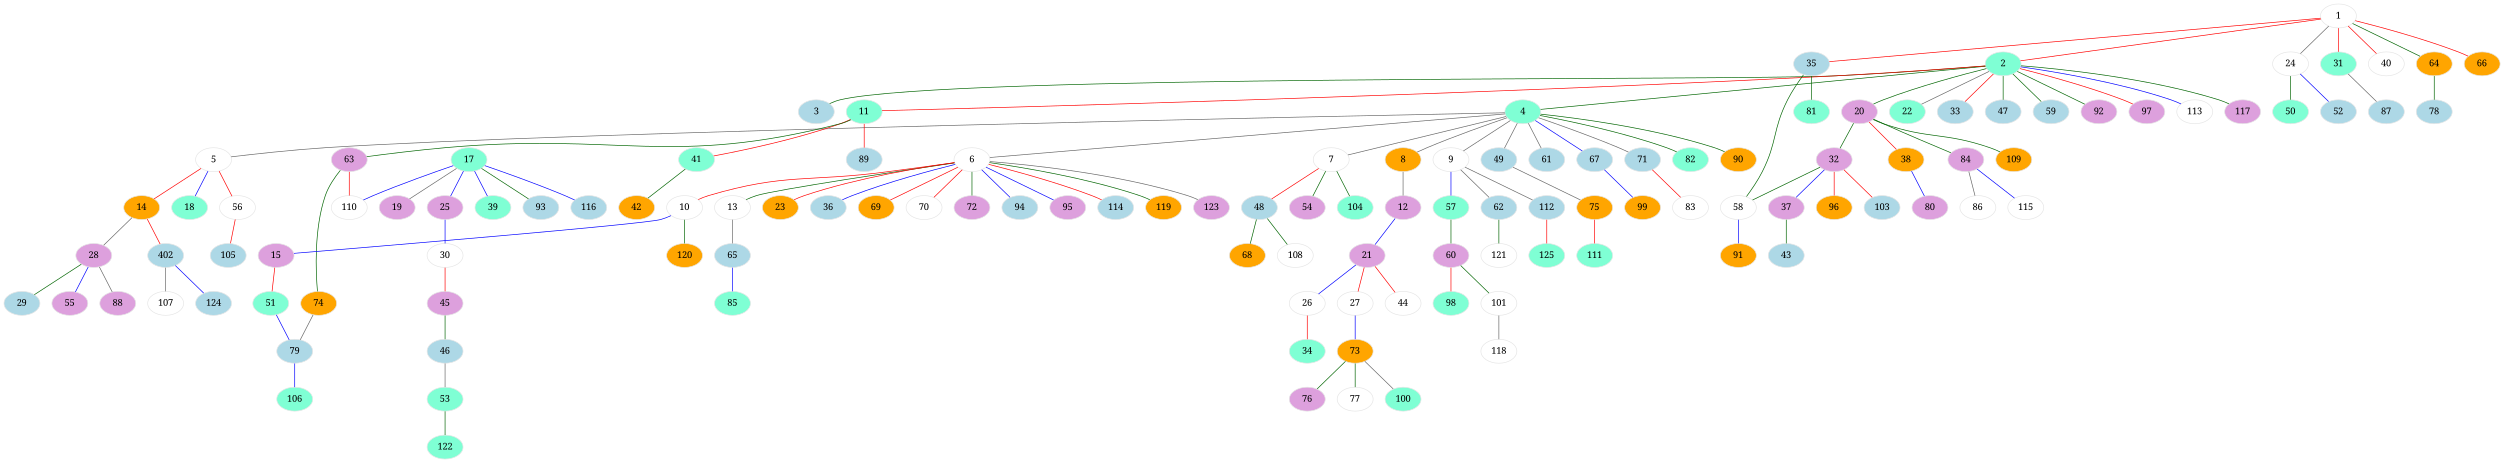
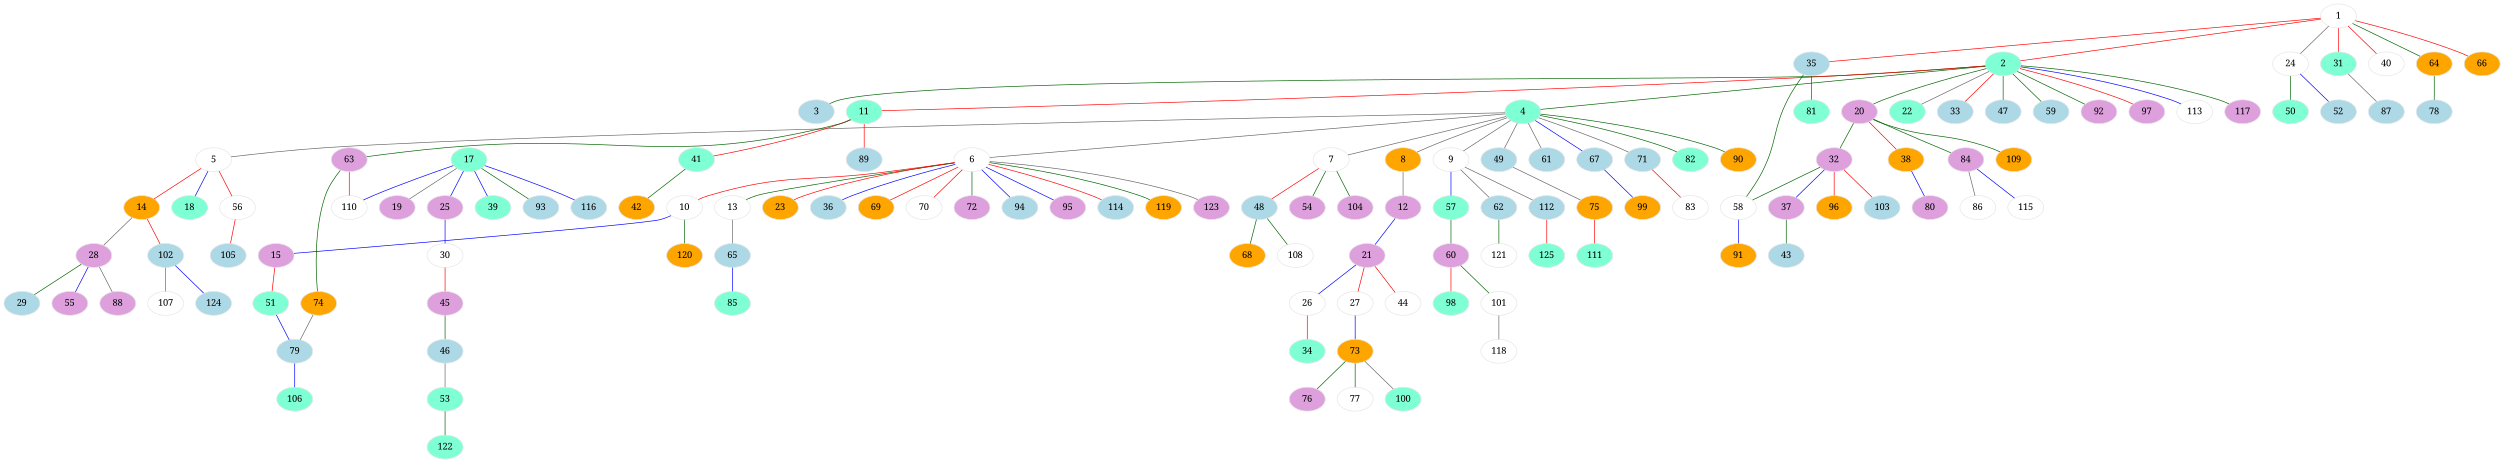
node "104": fillcolor aquamarine -> plum
node "402": label "402" -> "102"
